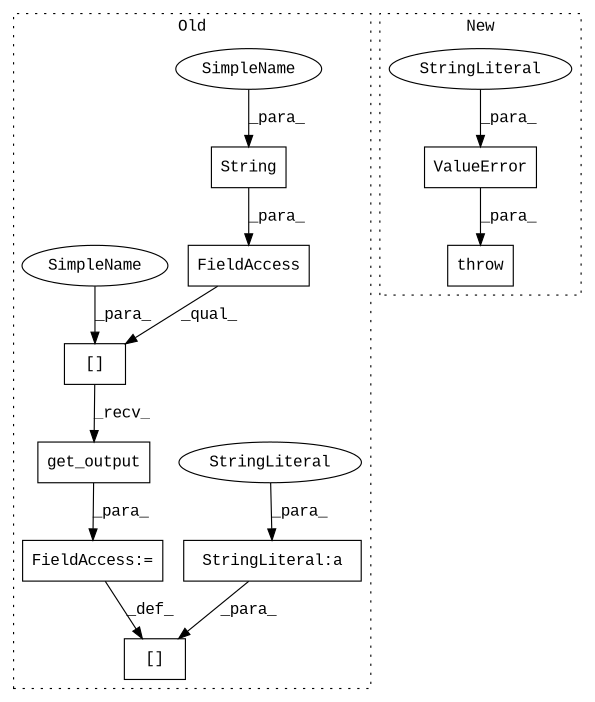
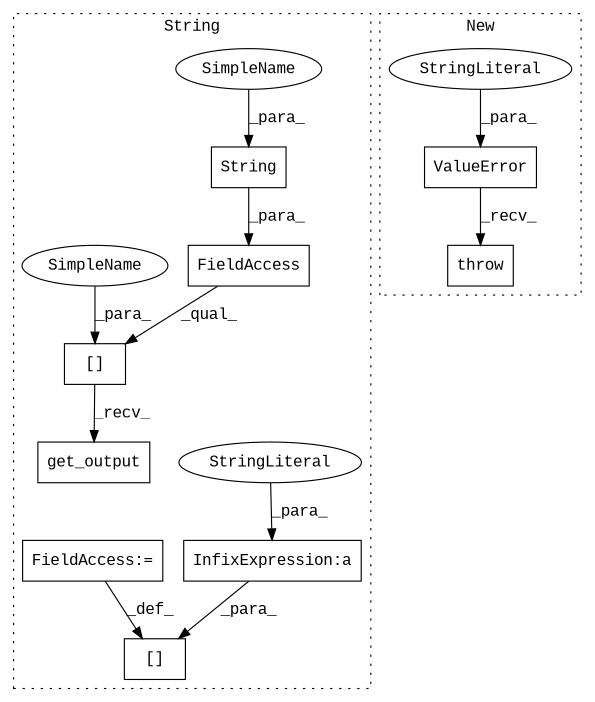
cluster "Old": label "Old" -> "String"
edge "ValueError" -> "throw": label "_para_" -> "_recv_"
edge "get_output" -> "FieldAccess:=": removed, label "_para_"
node "StringLiteral:a": label "StringLiteral:a" -> "InfixExpression:a"
